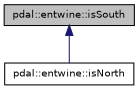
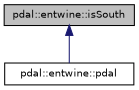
node "pdal::entwine::isNorth": label "pdal::entwine::isNorth" -> "pdal::entwine::pdal"
